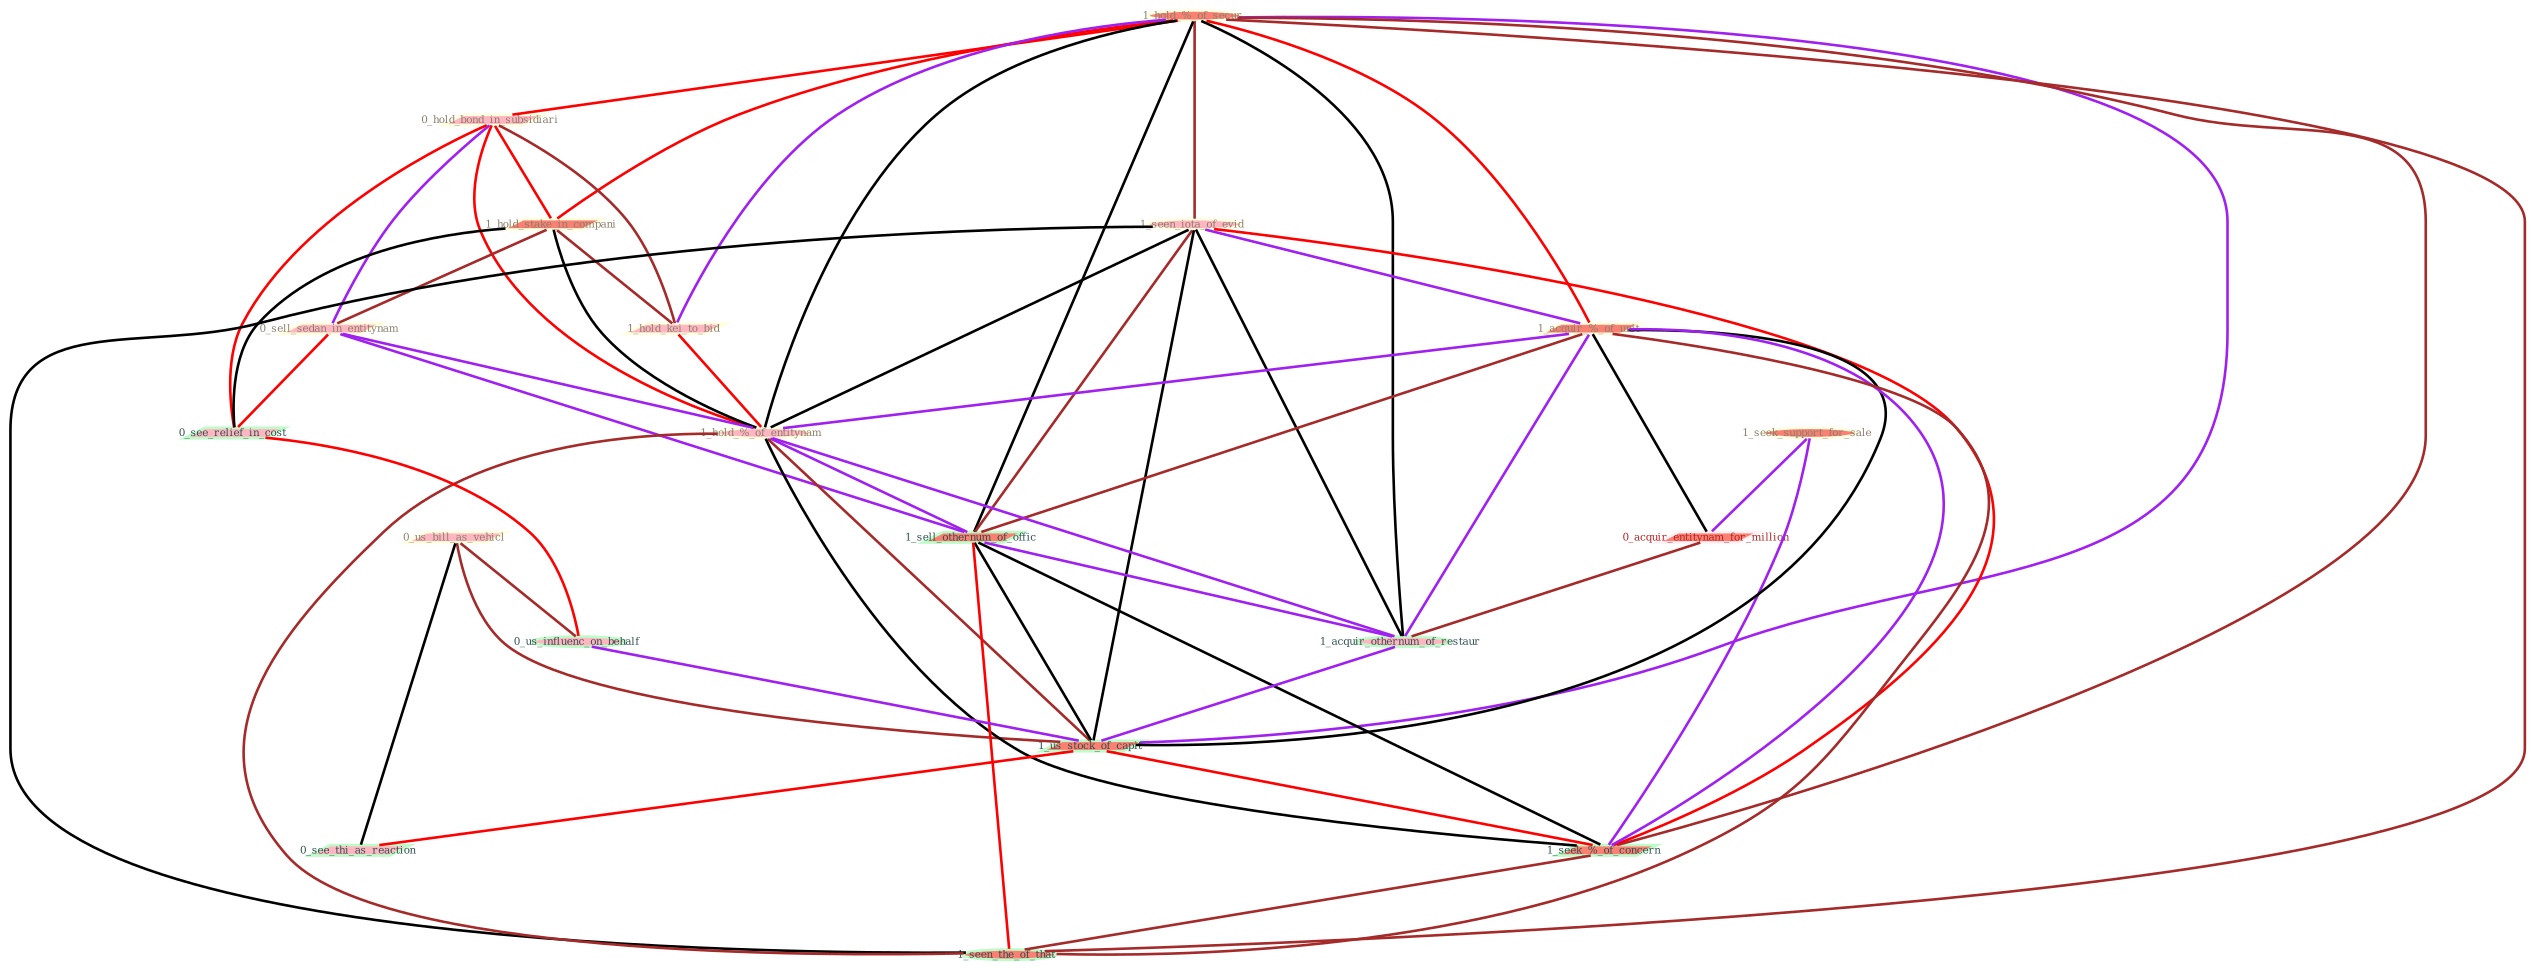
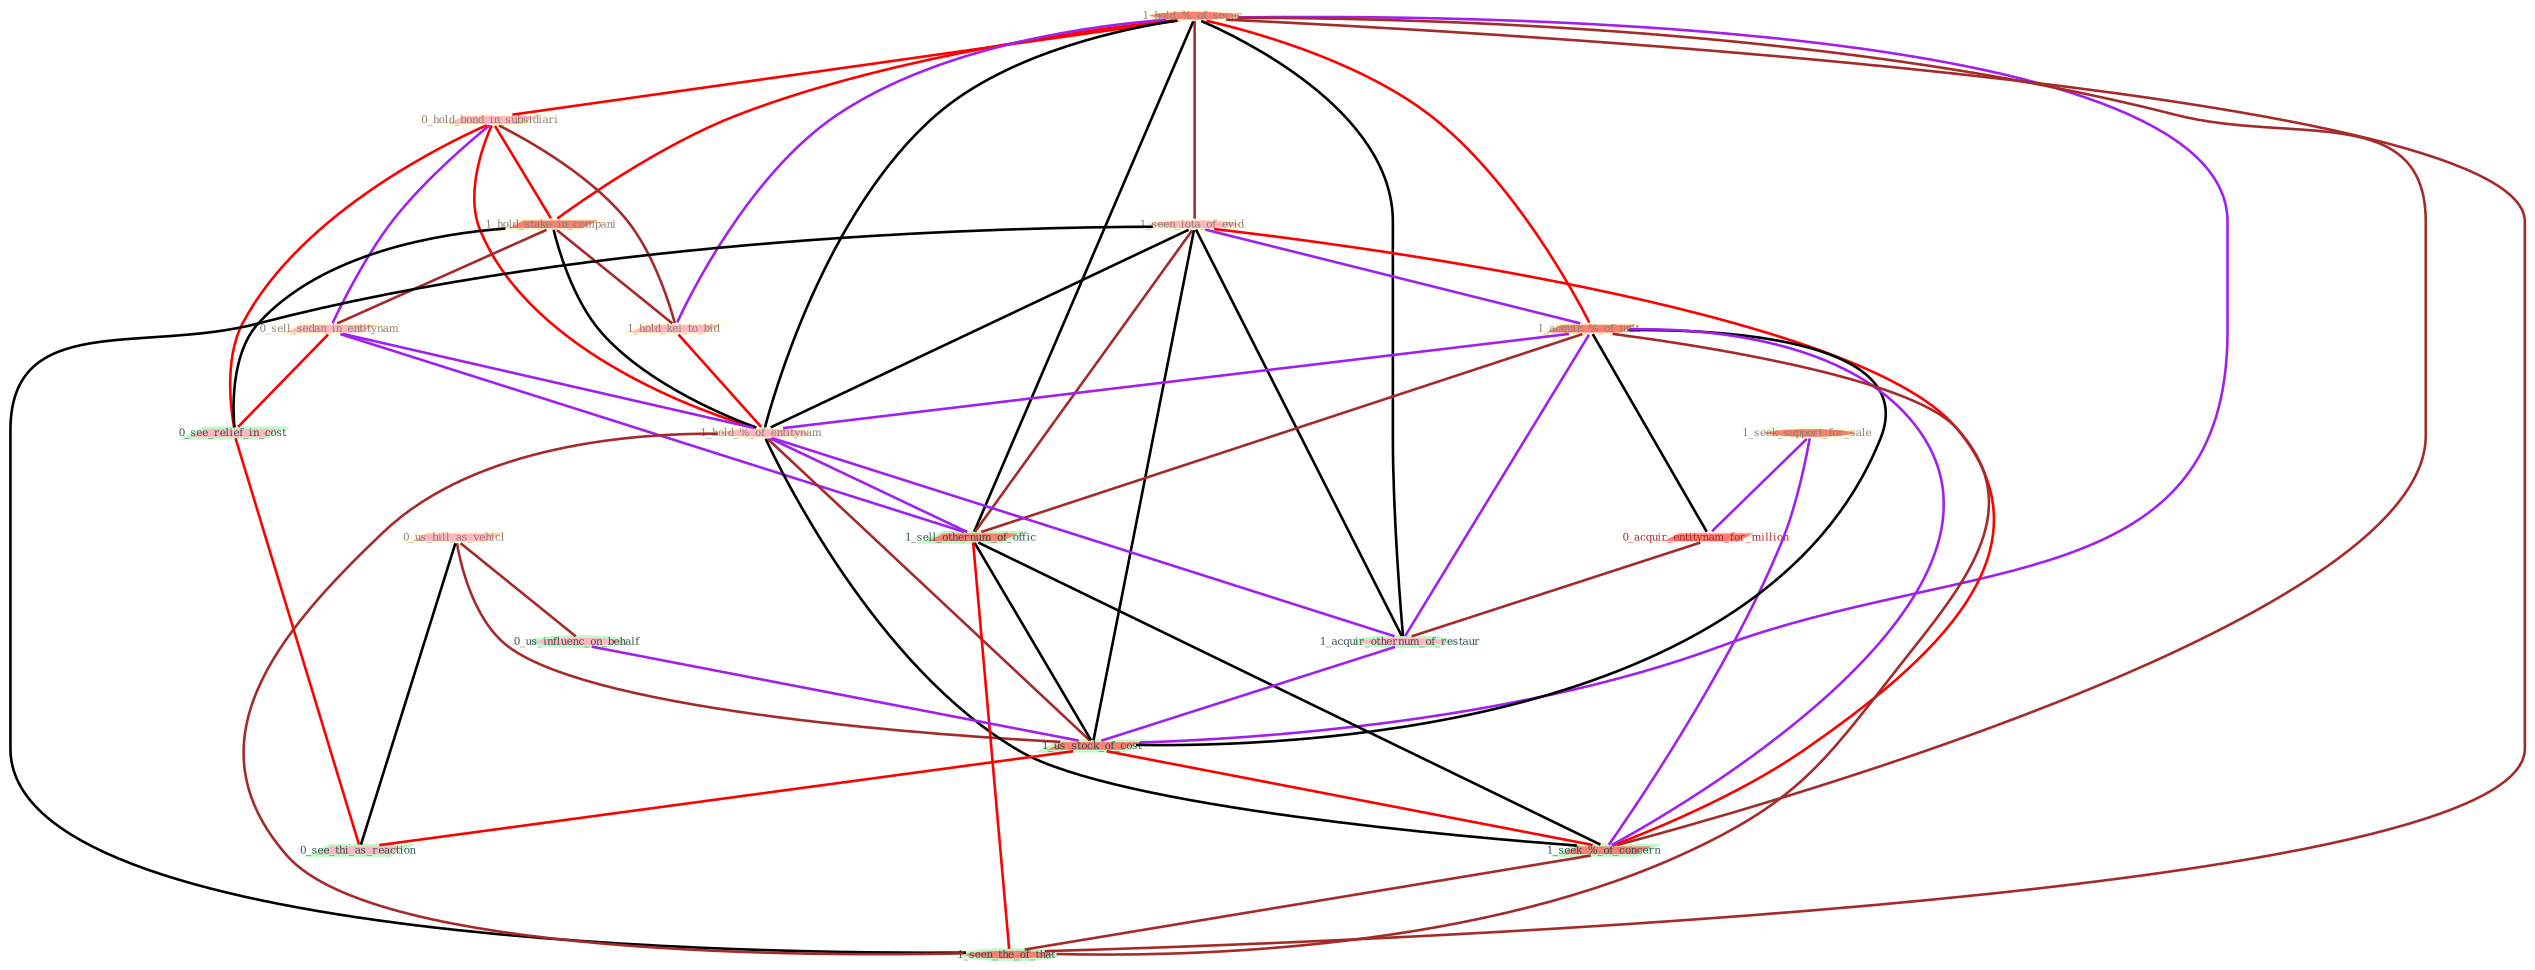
edge "0_see_relief_in_cost" -- "0_us_influenc_on_behalf": now "0_see_relief_in_cost" -- "0_see_thi_as_reaction"
edge "1_sell_othernum_of_offic" -- "1_acquir_othernum_of_restaur": removed
node "1_us_stock_of_capit": label "1_us_stock_of_capit" -> "1_us_stock_of_cost"
